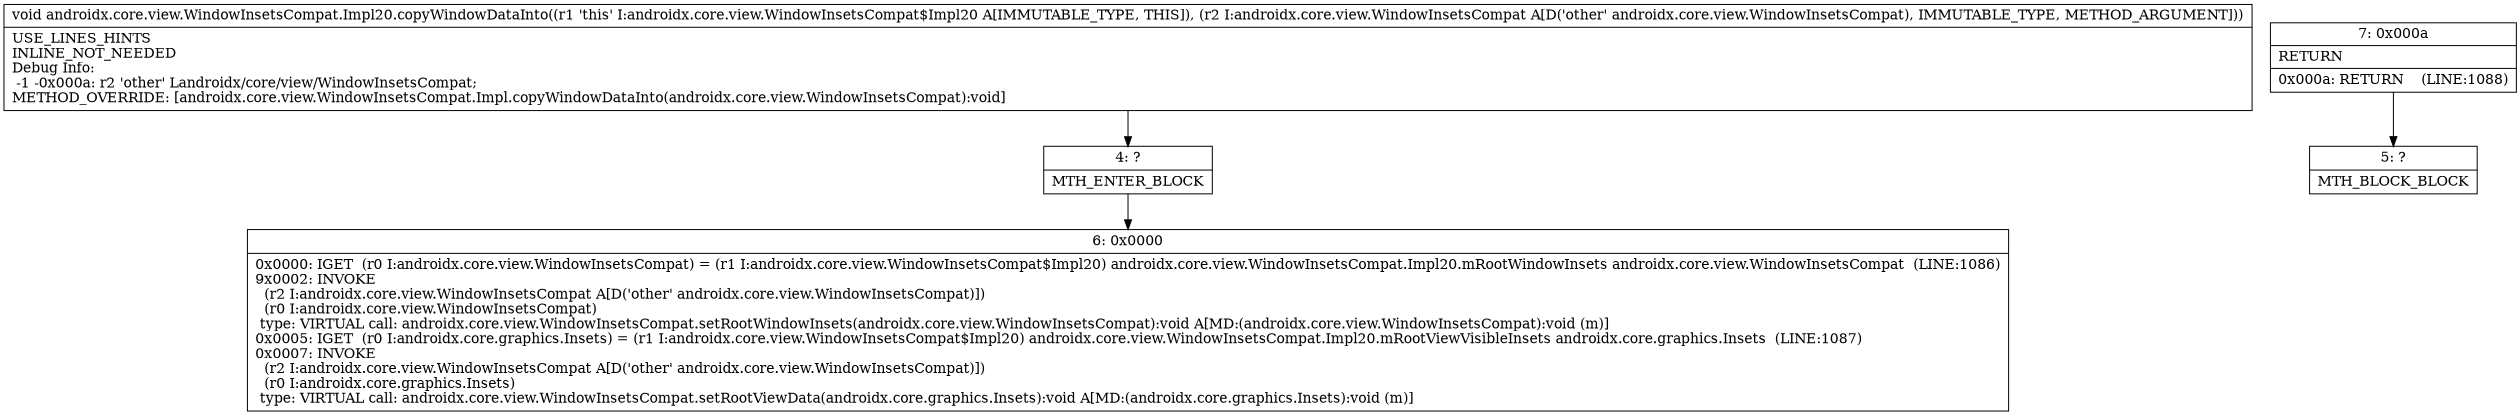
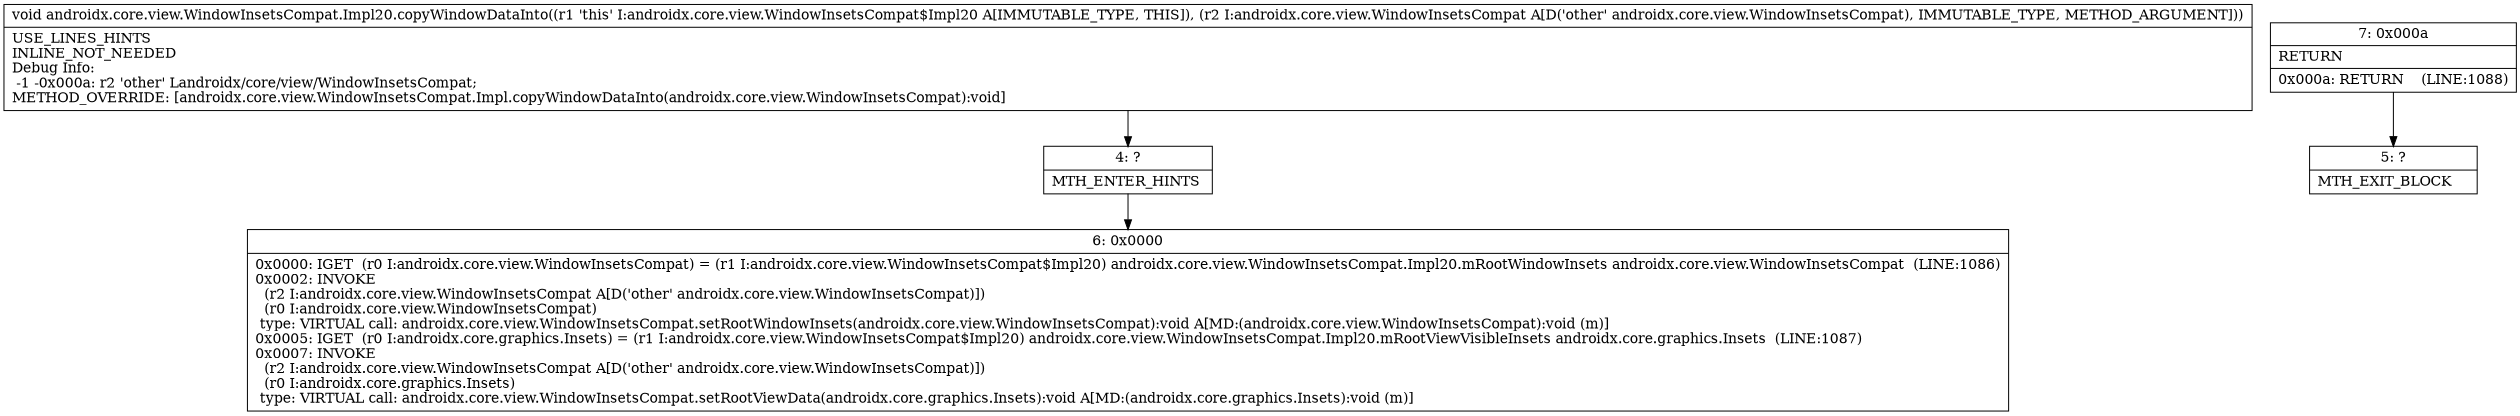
node "4: ?": text "MTH_ENTER_BLOCK" -> "MTH_ENTER_HINTS"
node "5: ?": text "MTH_BLOCK_BLOCK" -> "MTH_EXIT_BLOCK"
node "6: 0x0000": text "9x0002: INVOKE" -> "0x0002: INVOKE"
